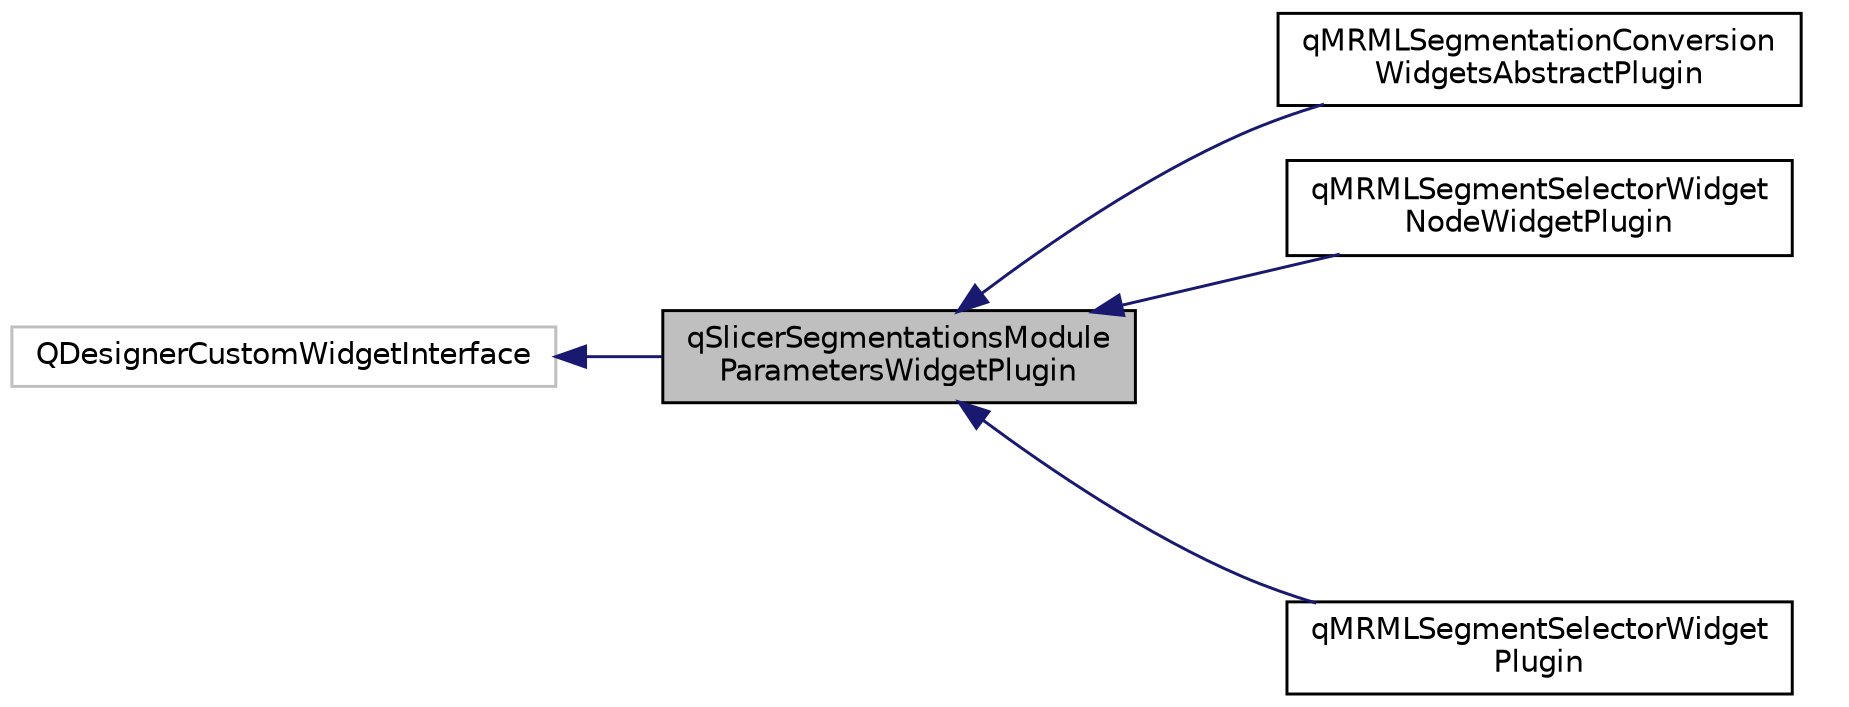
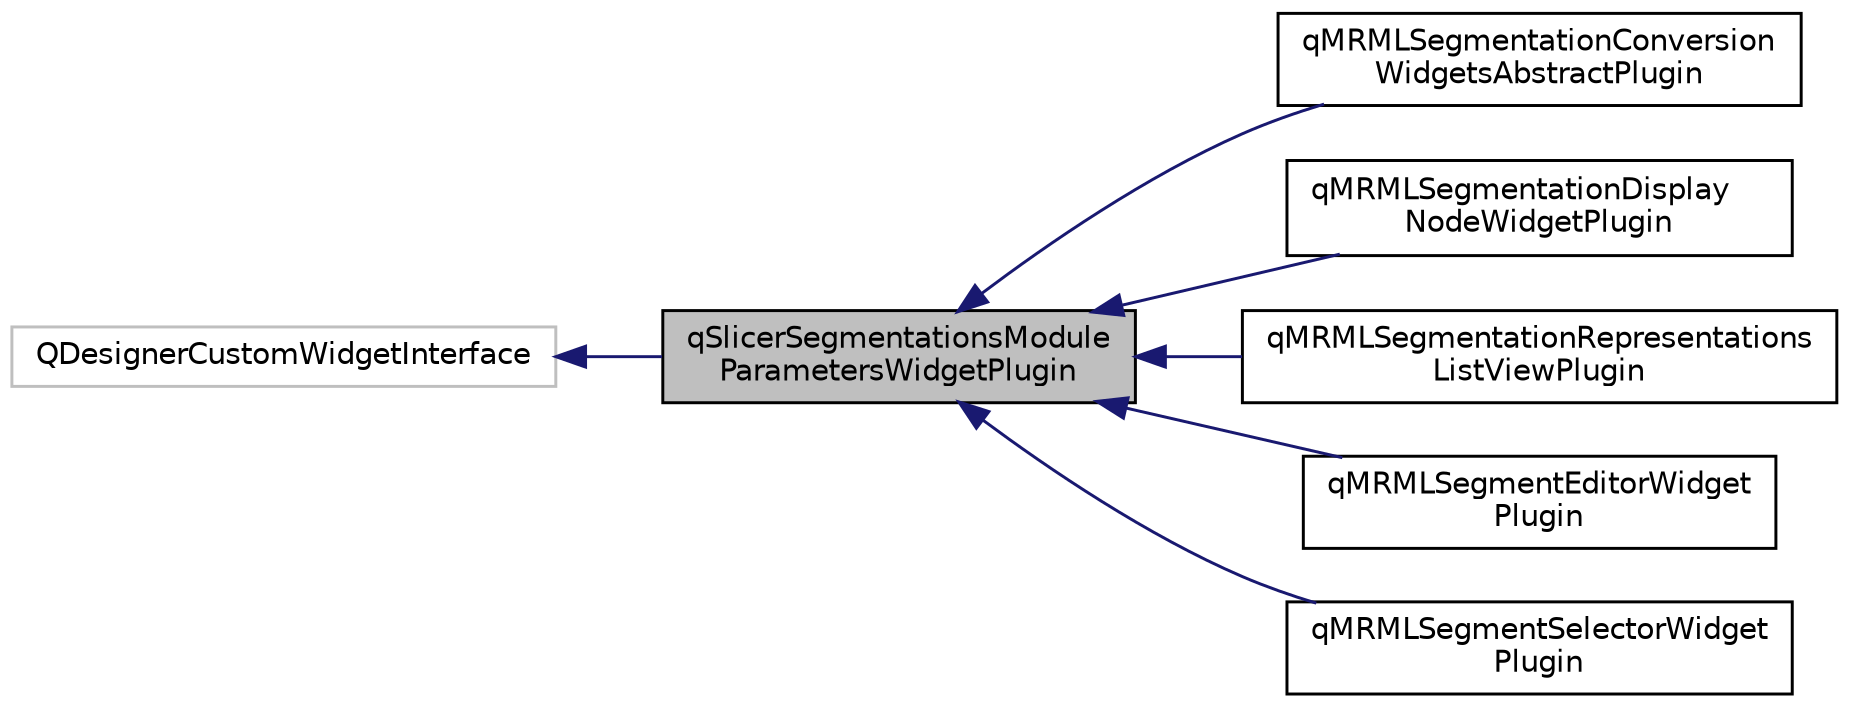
node "qMRMLSegmentSelectorWidget NodeWidgetPlugin": label "qMRMLSegmentSelectorWidget NodeWidgetPlugin" -> "qMRMLSegmentationDisplay NodeWidgetPlugin"
node "qMRMLSegmentationRepresentations ListViewPlugin": added
node "qMRMLSegmentEditorWidget Plugin": added
